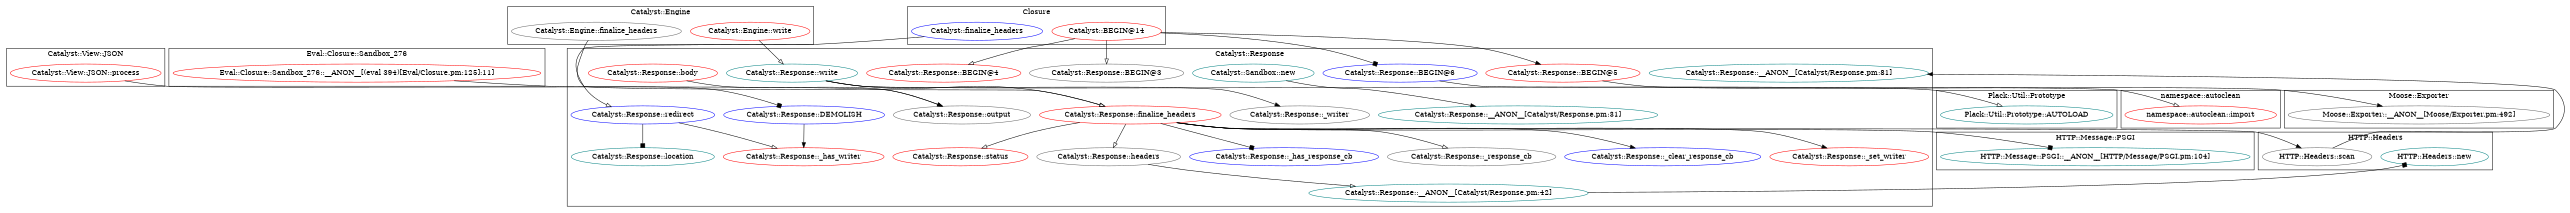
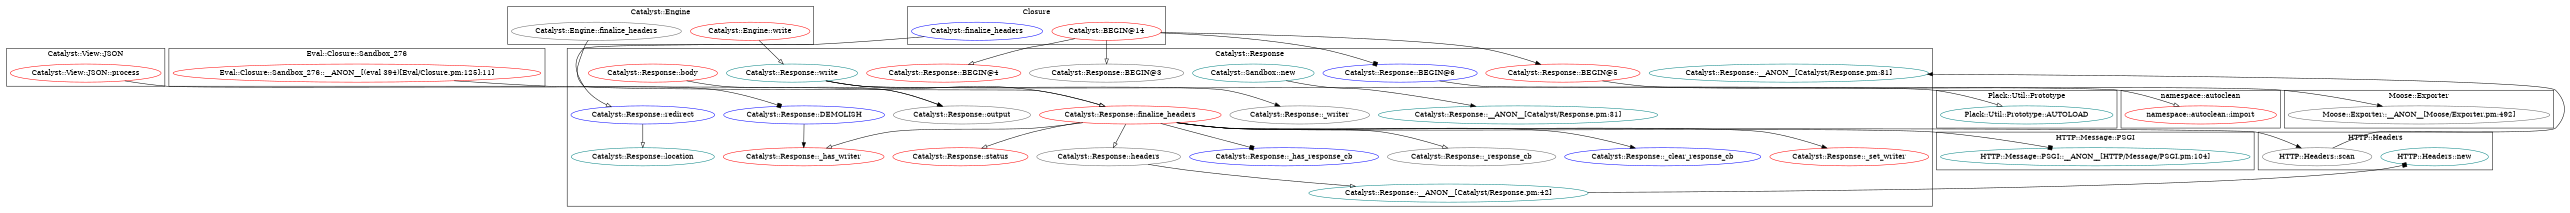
edge "Catalyst::Response::redirect" -> "Catalyst::Response::location": arrowhead box -> onormal
edge "Catalyst::Response::redirect" -> "Catalyst::Response::_has_writer": now "Catalyst::Response::finalize_headers" -> "Catalyst::Response::_has_writer"
